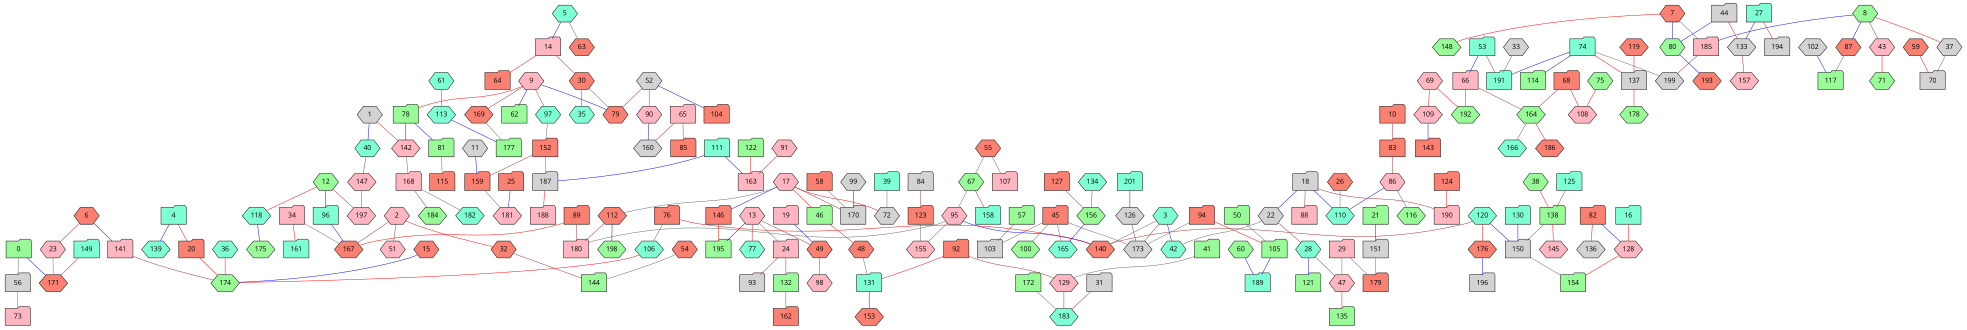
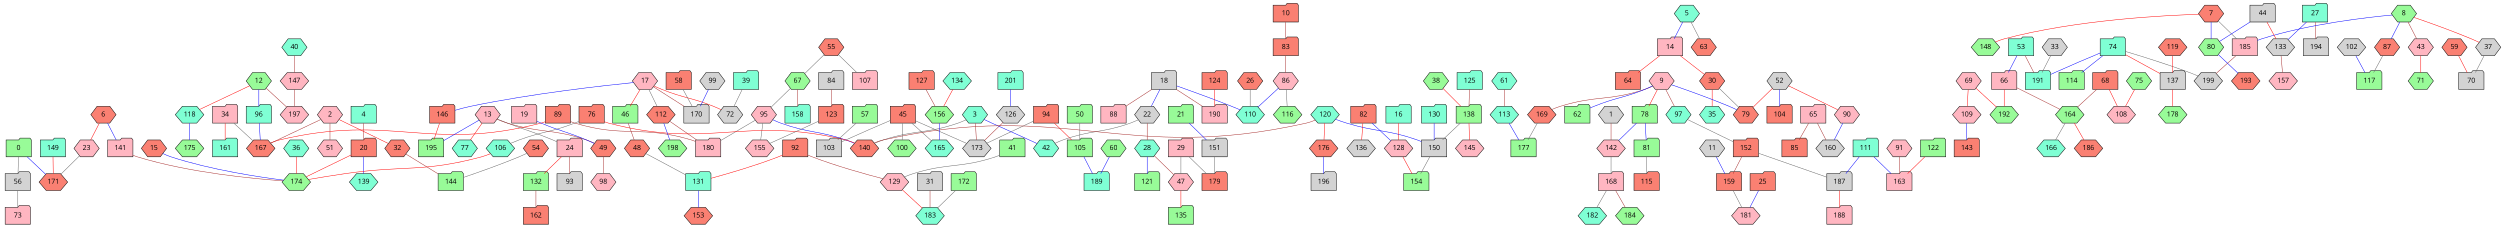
edge "1" -- "40": removed
edge "4" -- "139": now "20" -- "139"
